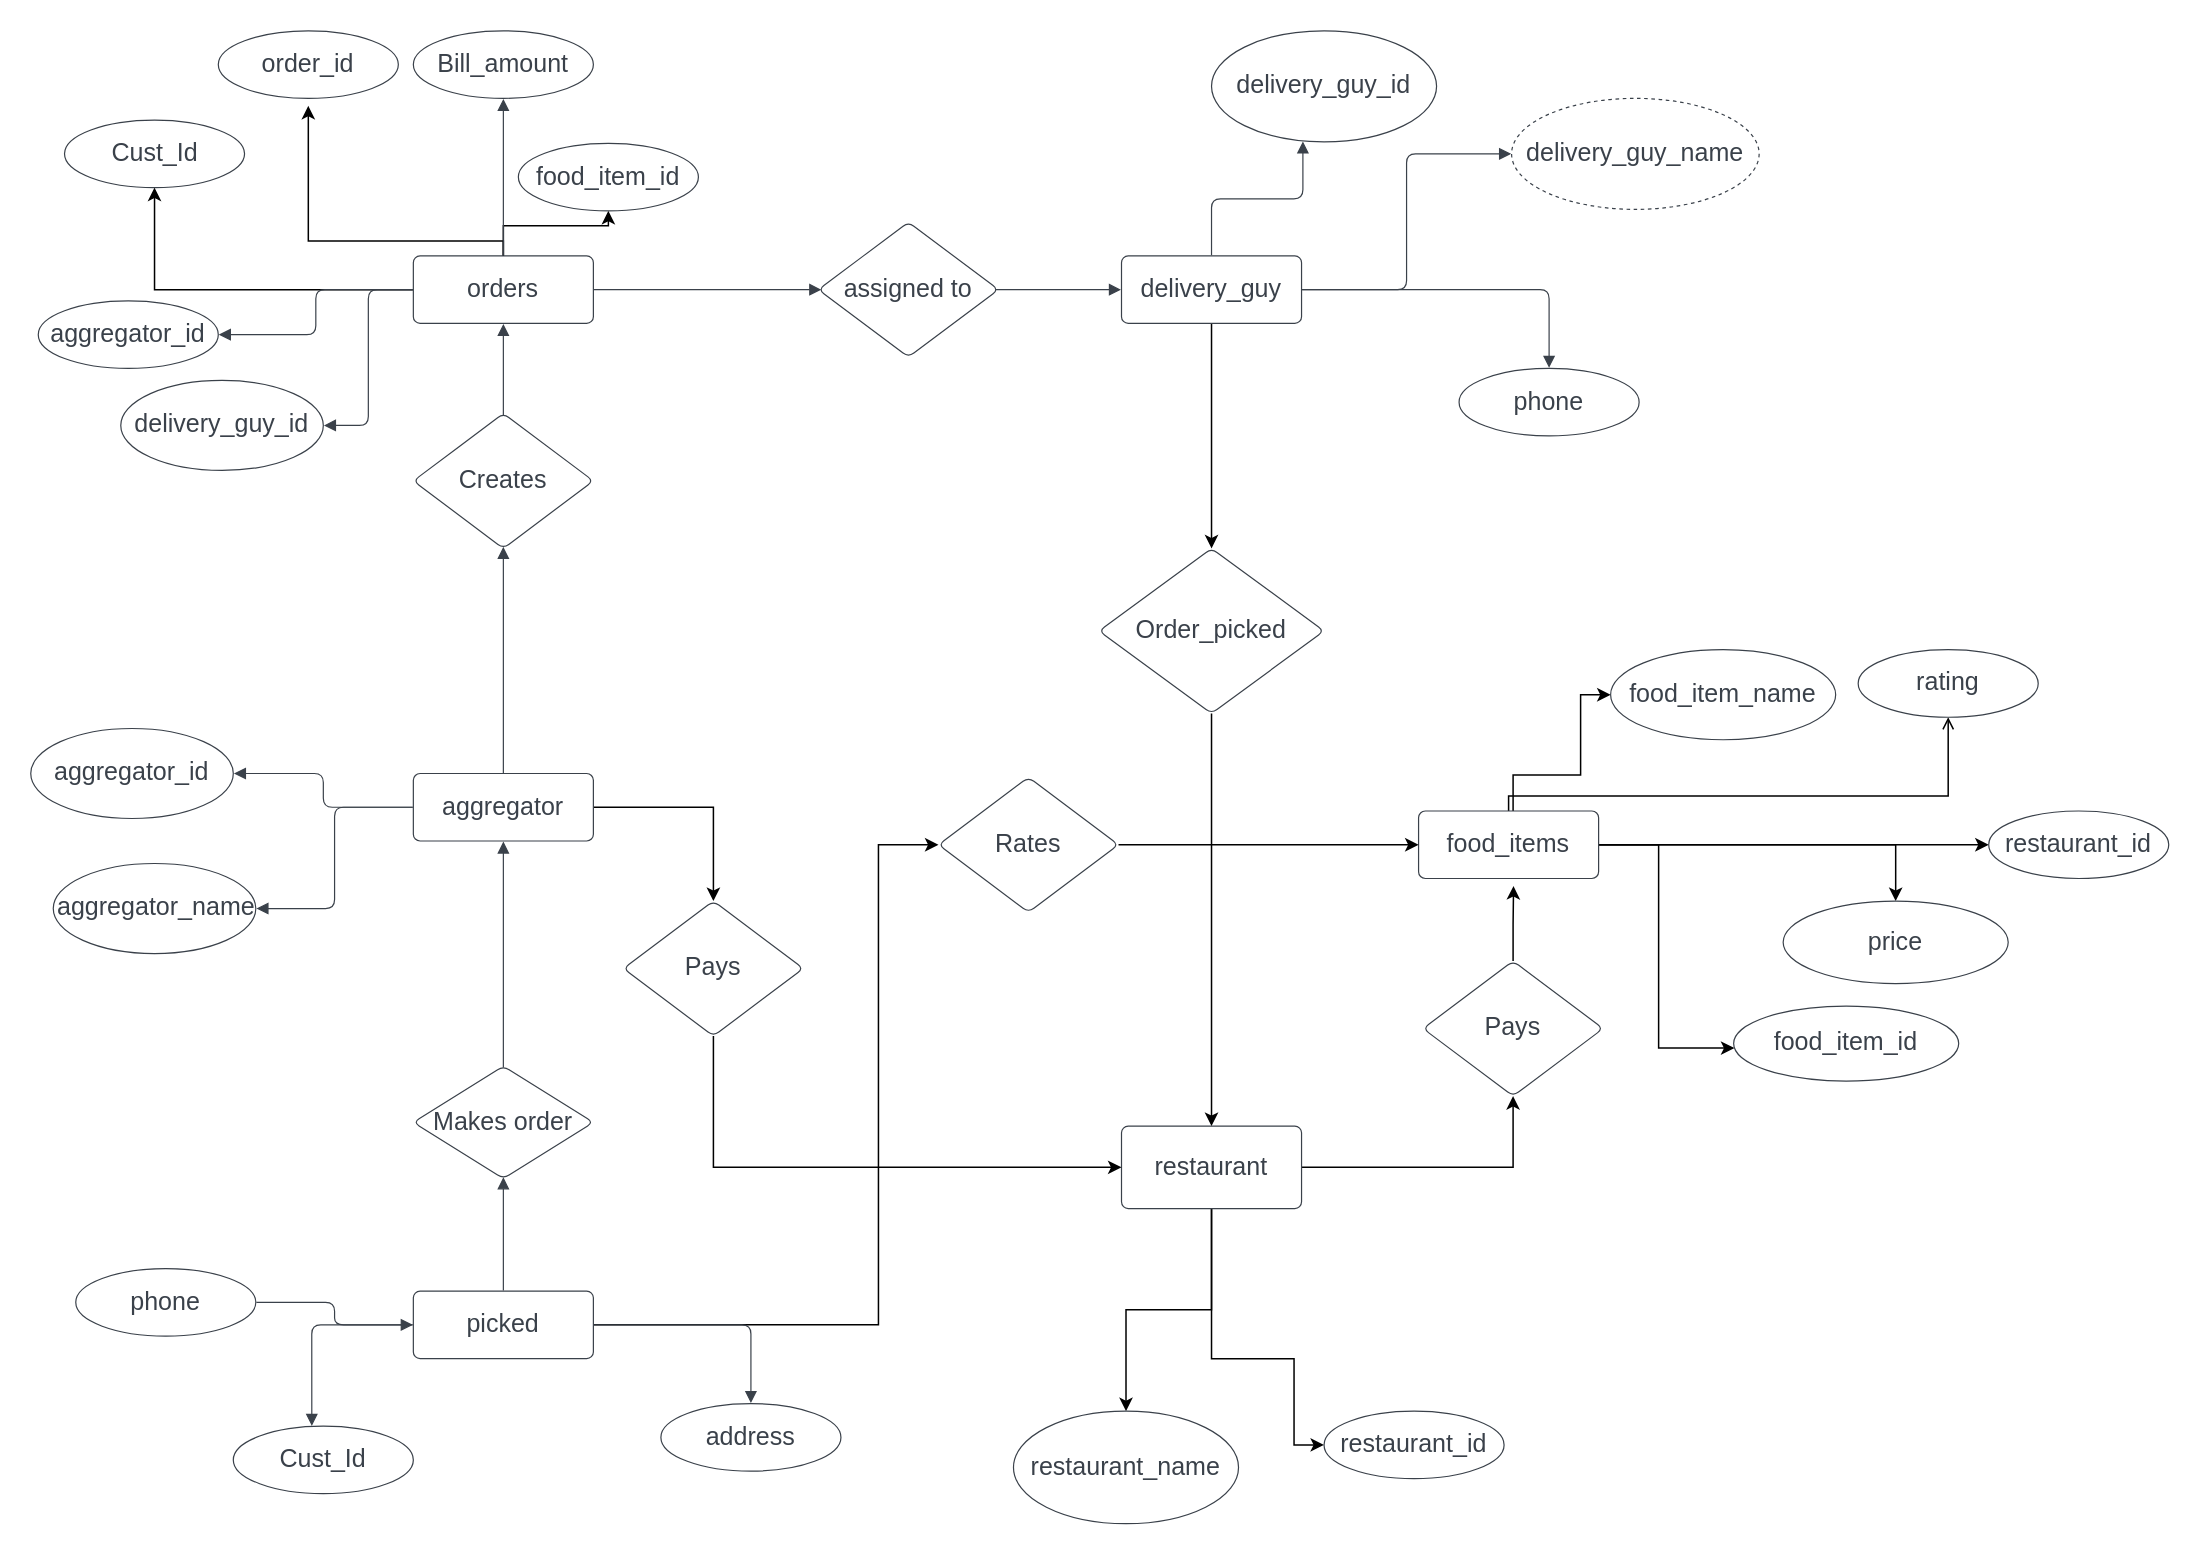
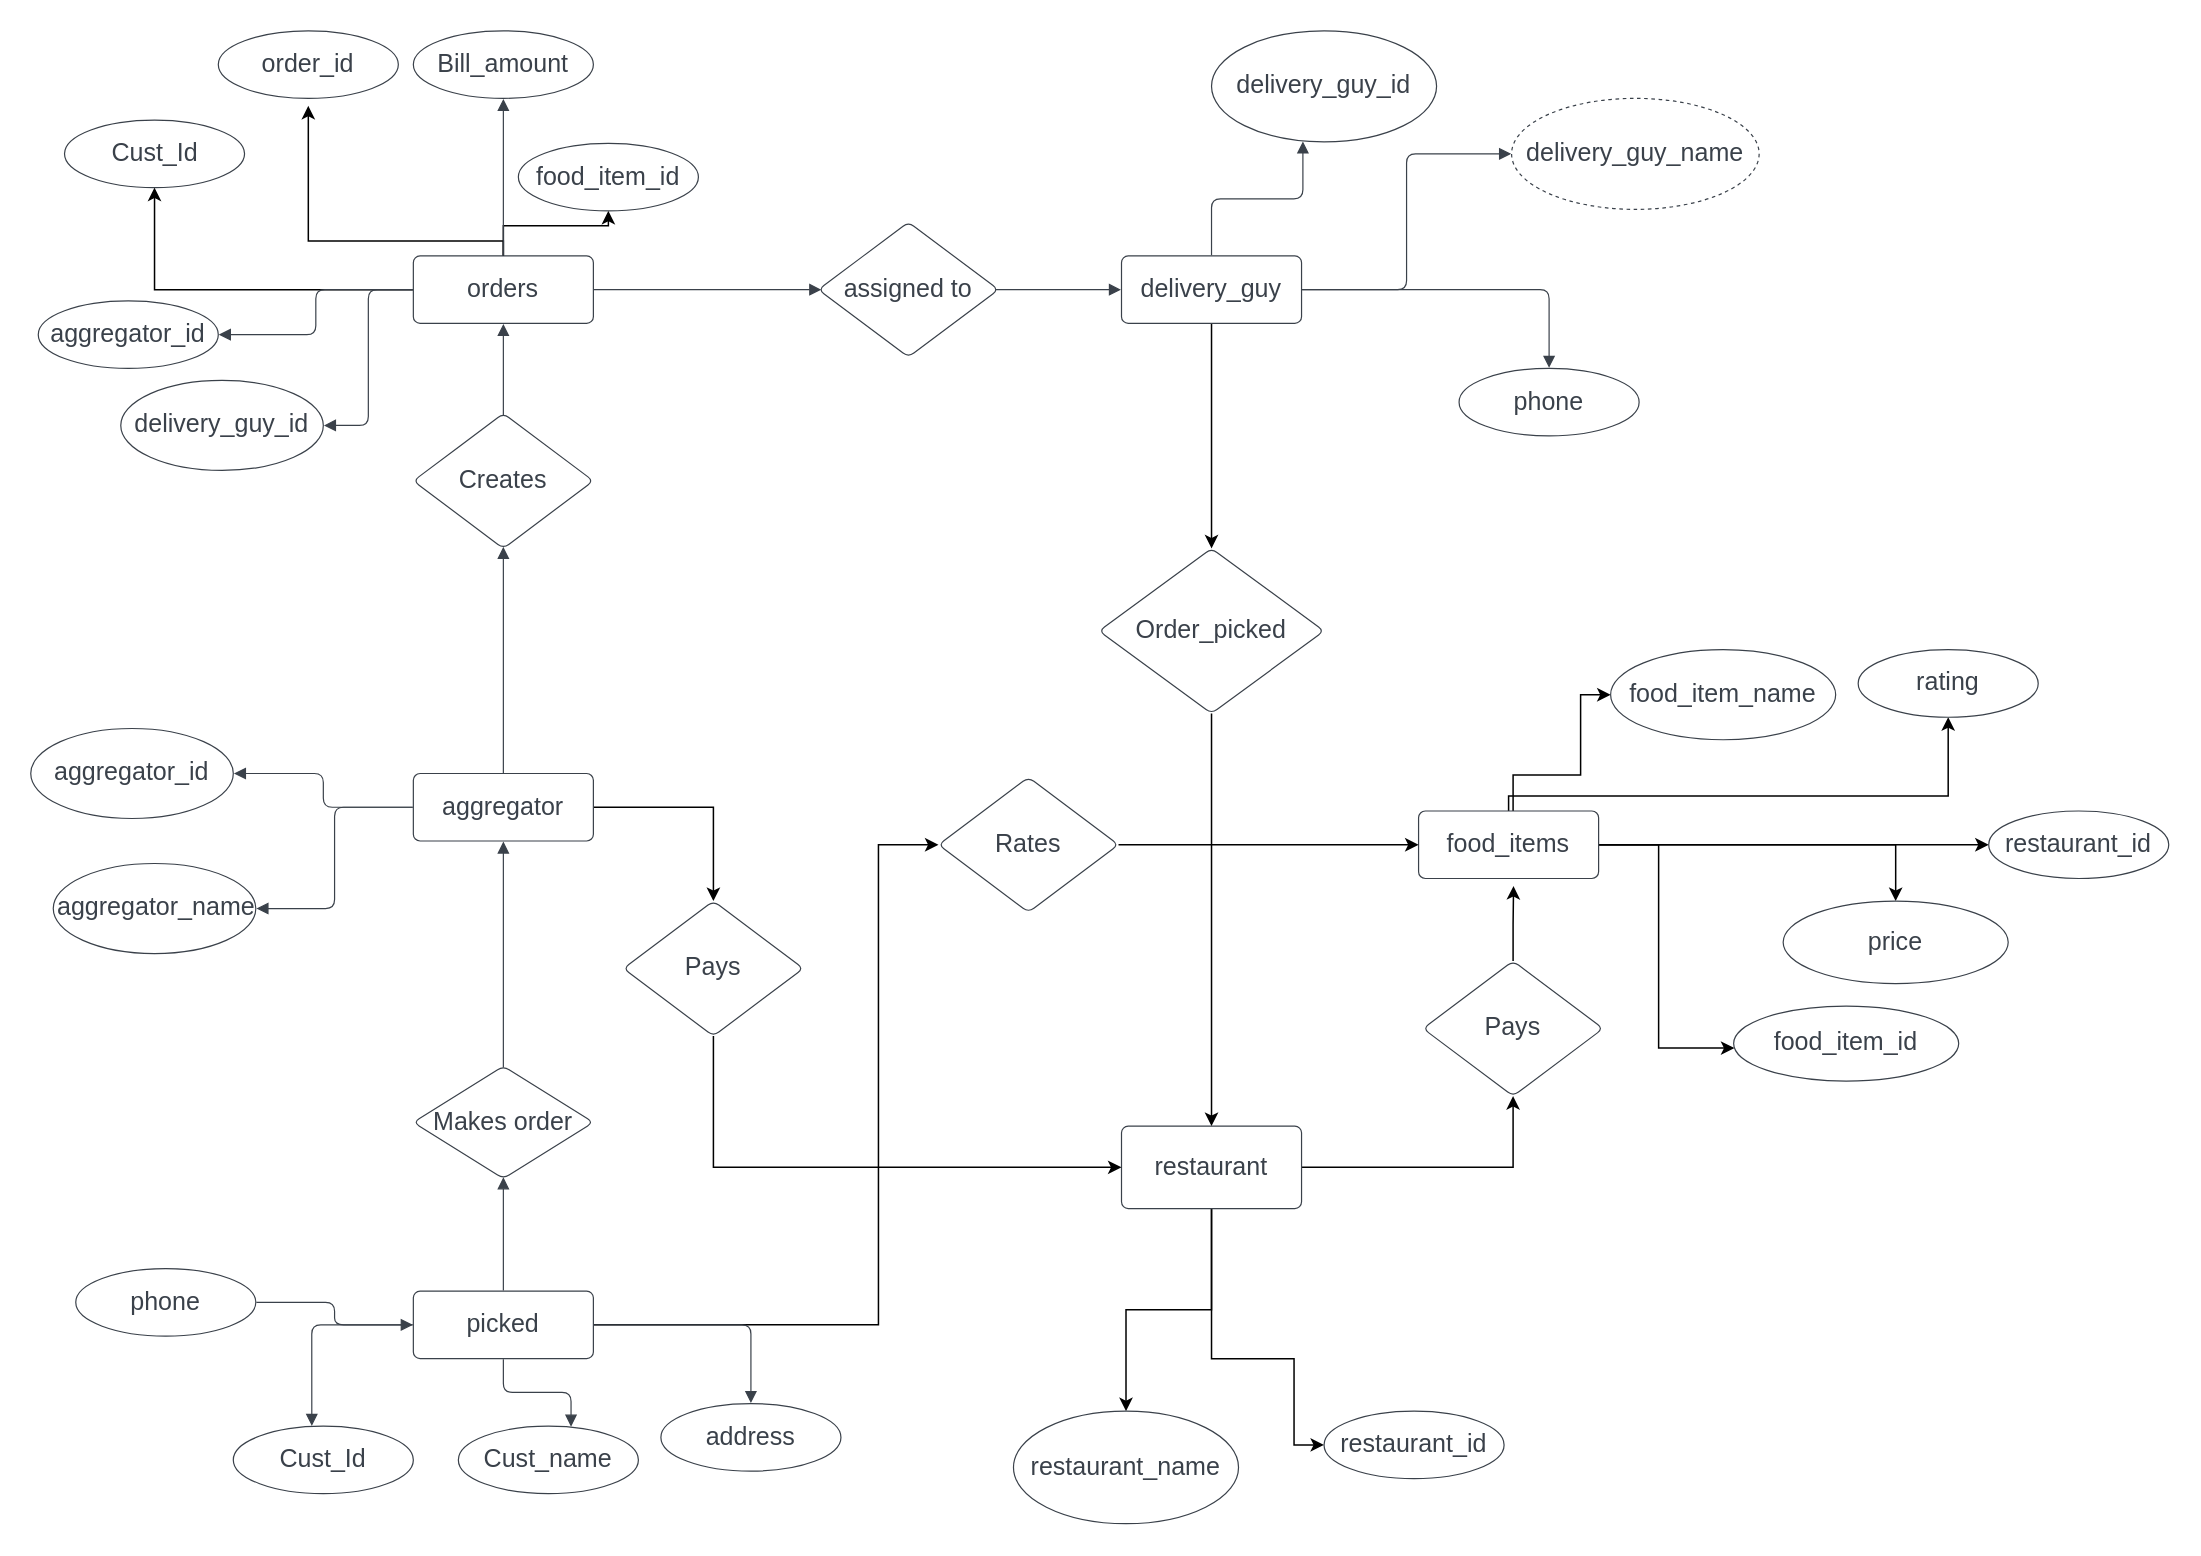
edge "food_items" -> "rating": arrowhead open -> classic
edge "picked" -> "Cust_name": added
node "Cust_name": added
